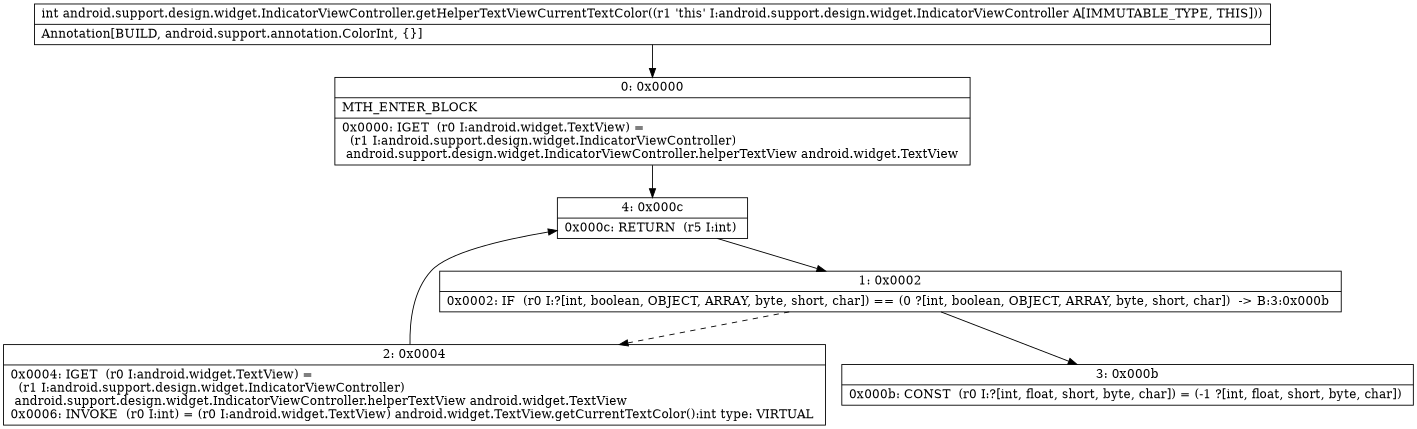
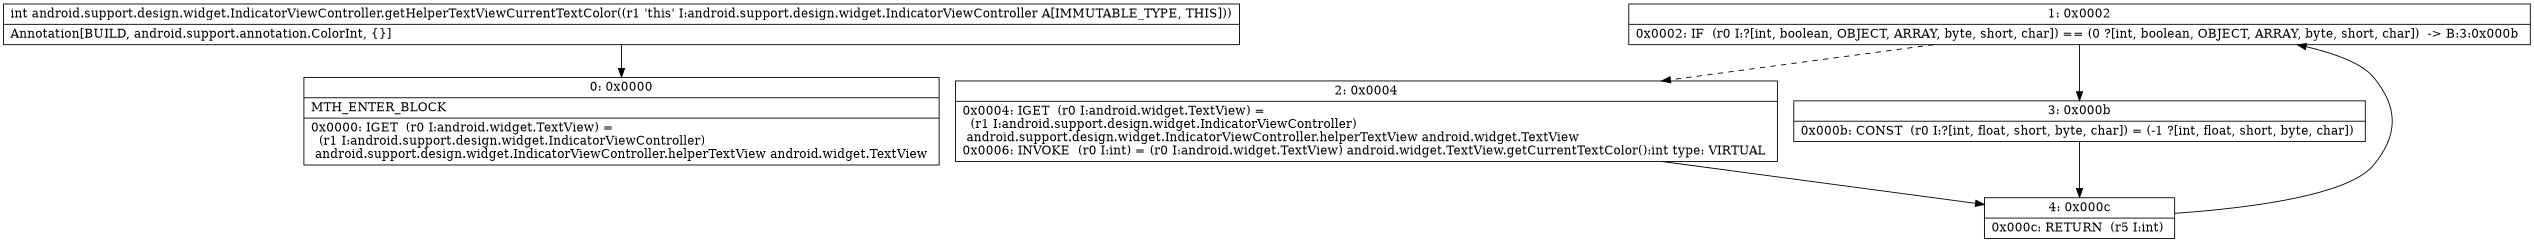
edge "0: 0x0000" -> "4: 0x000c": now "3: 0x000b" -> "4: 0x000c"
